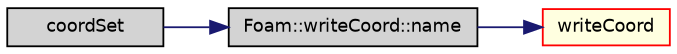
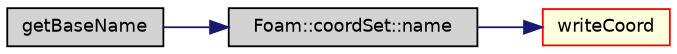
node "coordSet": label "coordSet" -> "getBaseName"
node "Foam::writeCoord::name": label "Foam::writeCoord::name" -> "Foam::coordSet::name"
